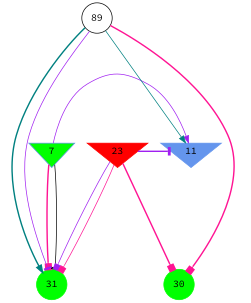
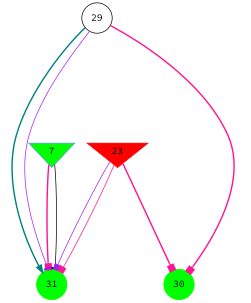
node "89": label "89" -> "29"
node "11": removed
